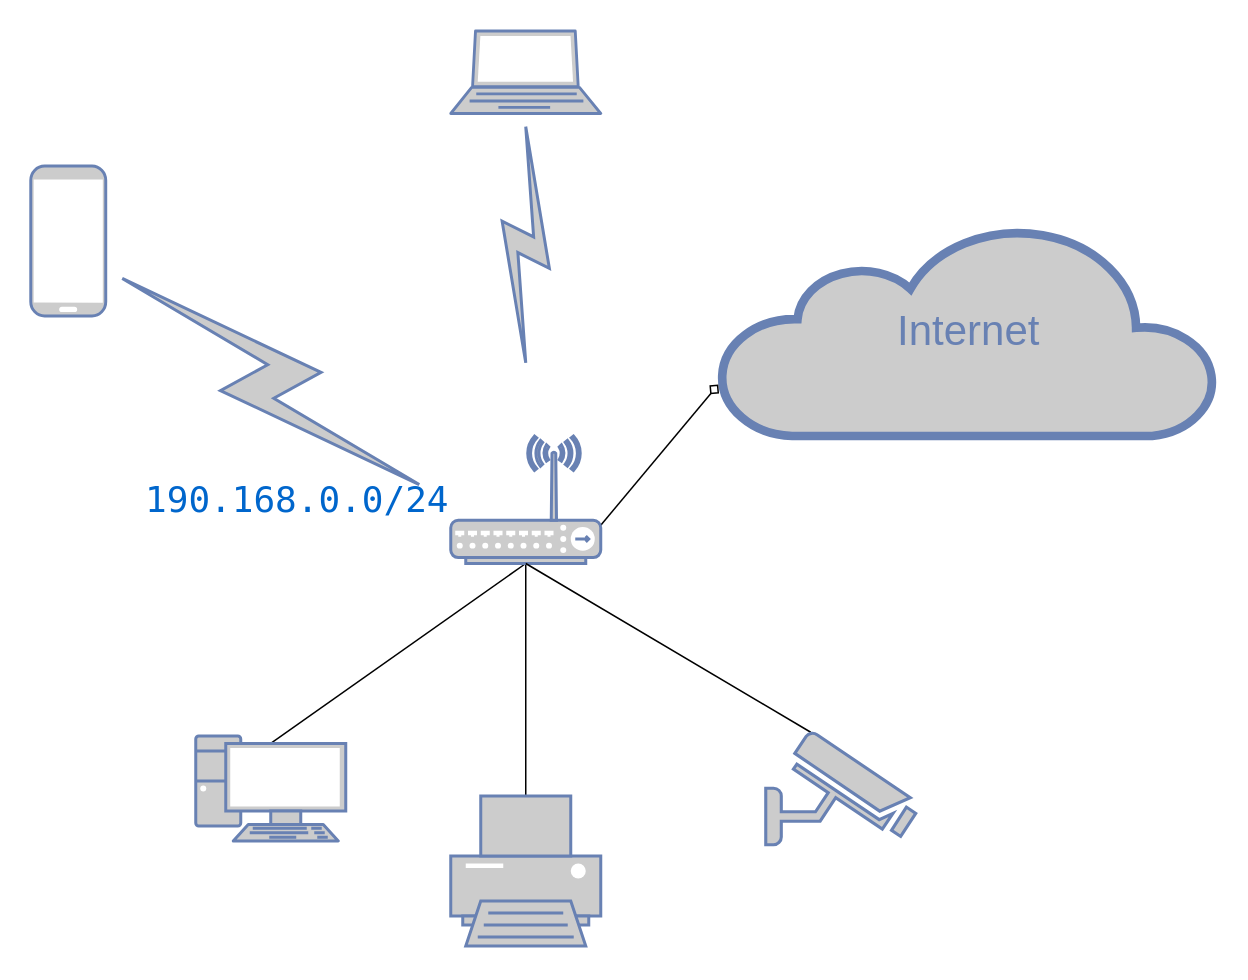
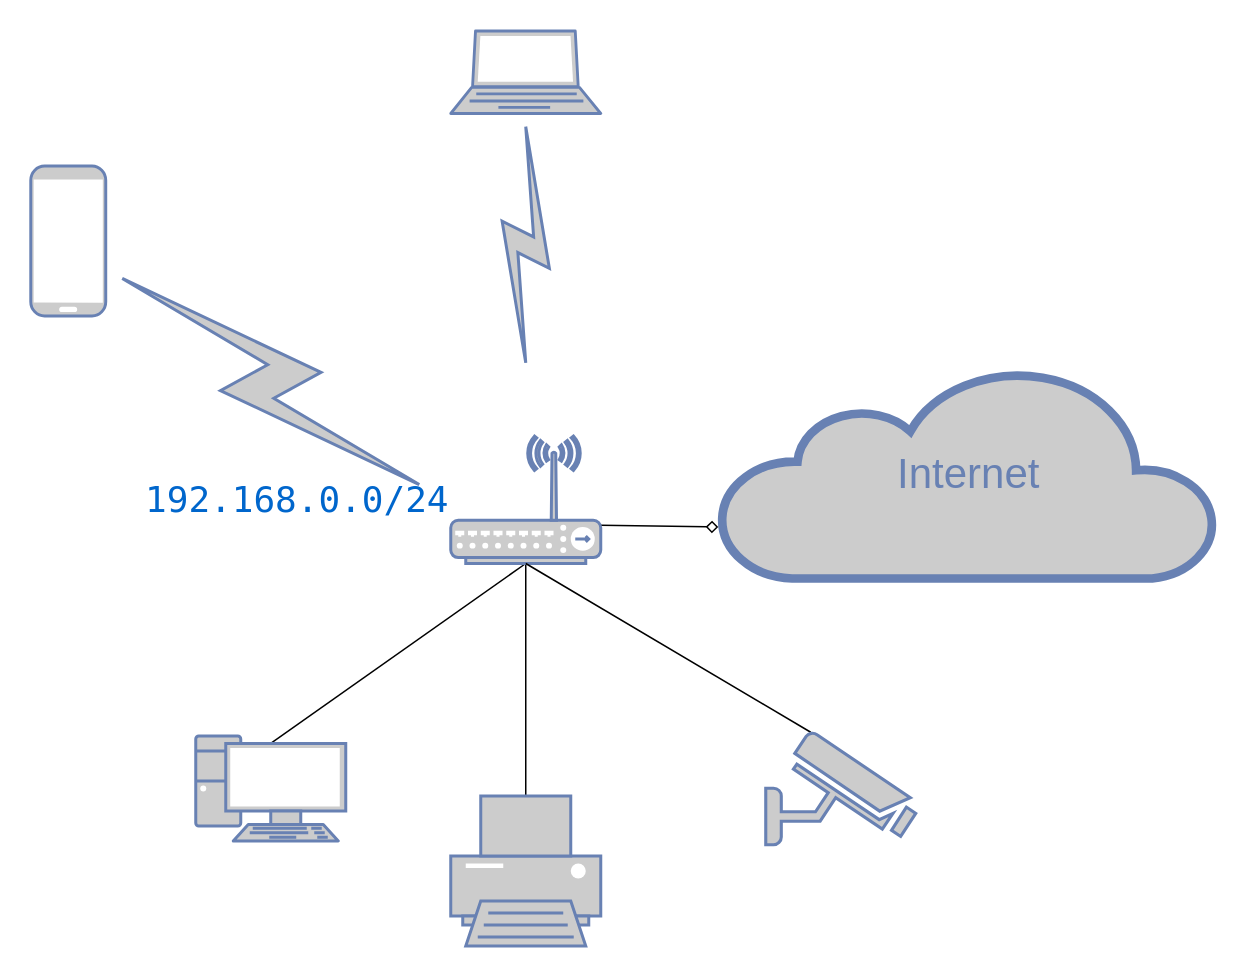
node "Internet": moved (968, 331) -> (968, 473)
node "190.168.0.0/24": label "190.168.0.0/24" -> "192.168.0.0/24"
